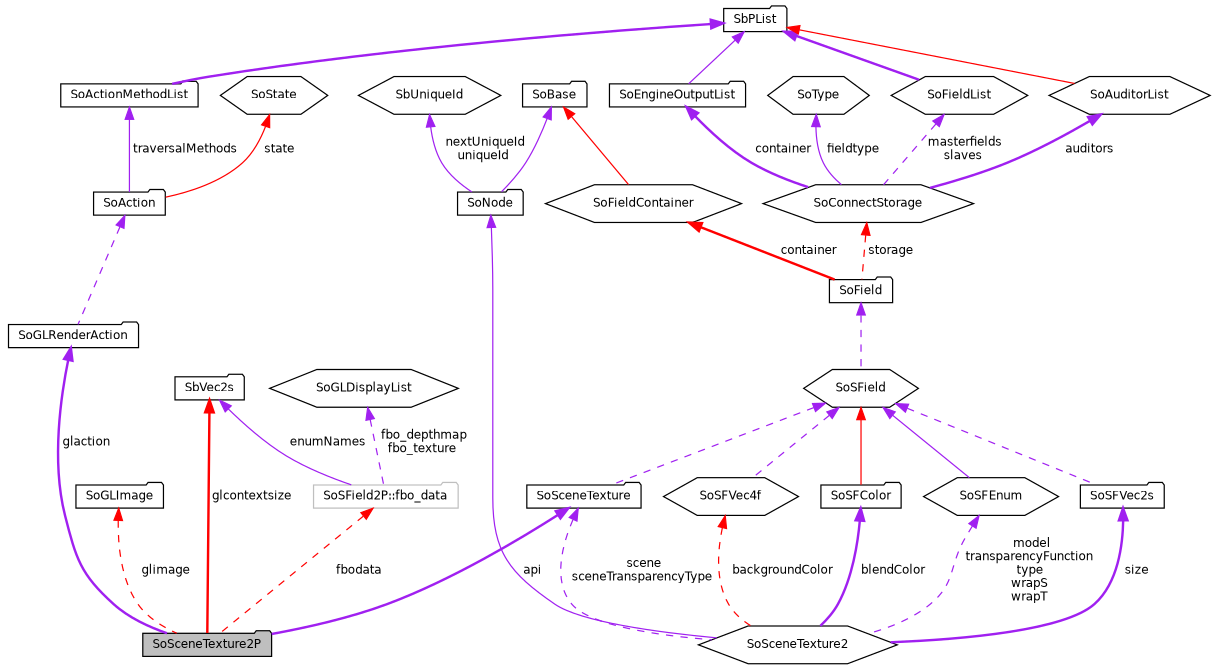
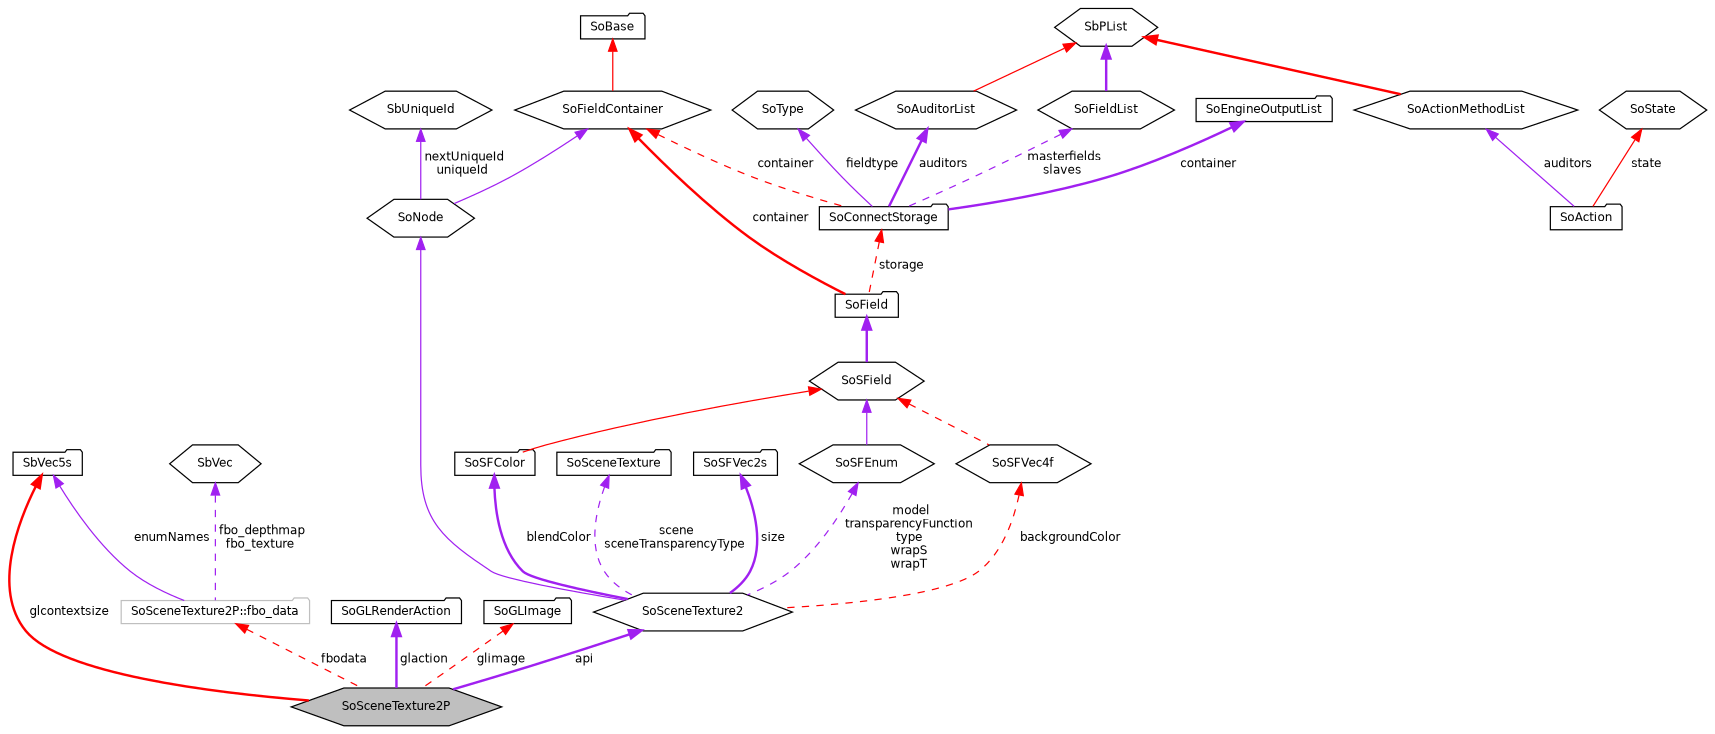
node "SbPList": shape folder -> hexagon
edge "SoActionMethodList" -> "SbPList": color purple -> red
edge "SoEngineOutputList" -> "SbPList": removed
node "SoActionMethodList": shape folder -> hexagon
edge "SoAction" -> "SoActionMethodList": label " traversalMethods" -> " auditors"
edge "SoNode" -> "SoBase": now "SoNode" -> "SoFieldContainer"
edge "SoConnectStorage" -> "SoFieldContainer": added, label "container"
node "SoNode": shape folder -> hexagon
node "SoConnectStorage": shape hexagon -> folder
edge "SoGLRenderAction" -> "SoAction": removed
edge "SoSField" -> "SoField": style dashed -> bold
node "SbVec2s": label "SbVec2s" -> "SbVec5s"
node "SoGLDisplayList": label "SoGLDisplayList" -> "SbVec"
edge "SoSceneTexture" -> "SoSField": removed
edge "SoSFVec4f" -> "SoSField": color purple -> red
edge "SoSFVec2s" -> "SoSField": removed
node "SoSField2P::fbo_data": label "SoSField2P::fbo_data" -> "SoSceneTexture2P::fbo_data"
edge "SoSceneTexture2P" -> "SoSceneTexture": now "SoSceneTexture2P" -> "SoSceneTexture2"
node "SoSceneTexture2P": shape folder -> hexagon
